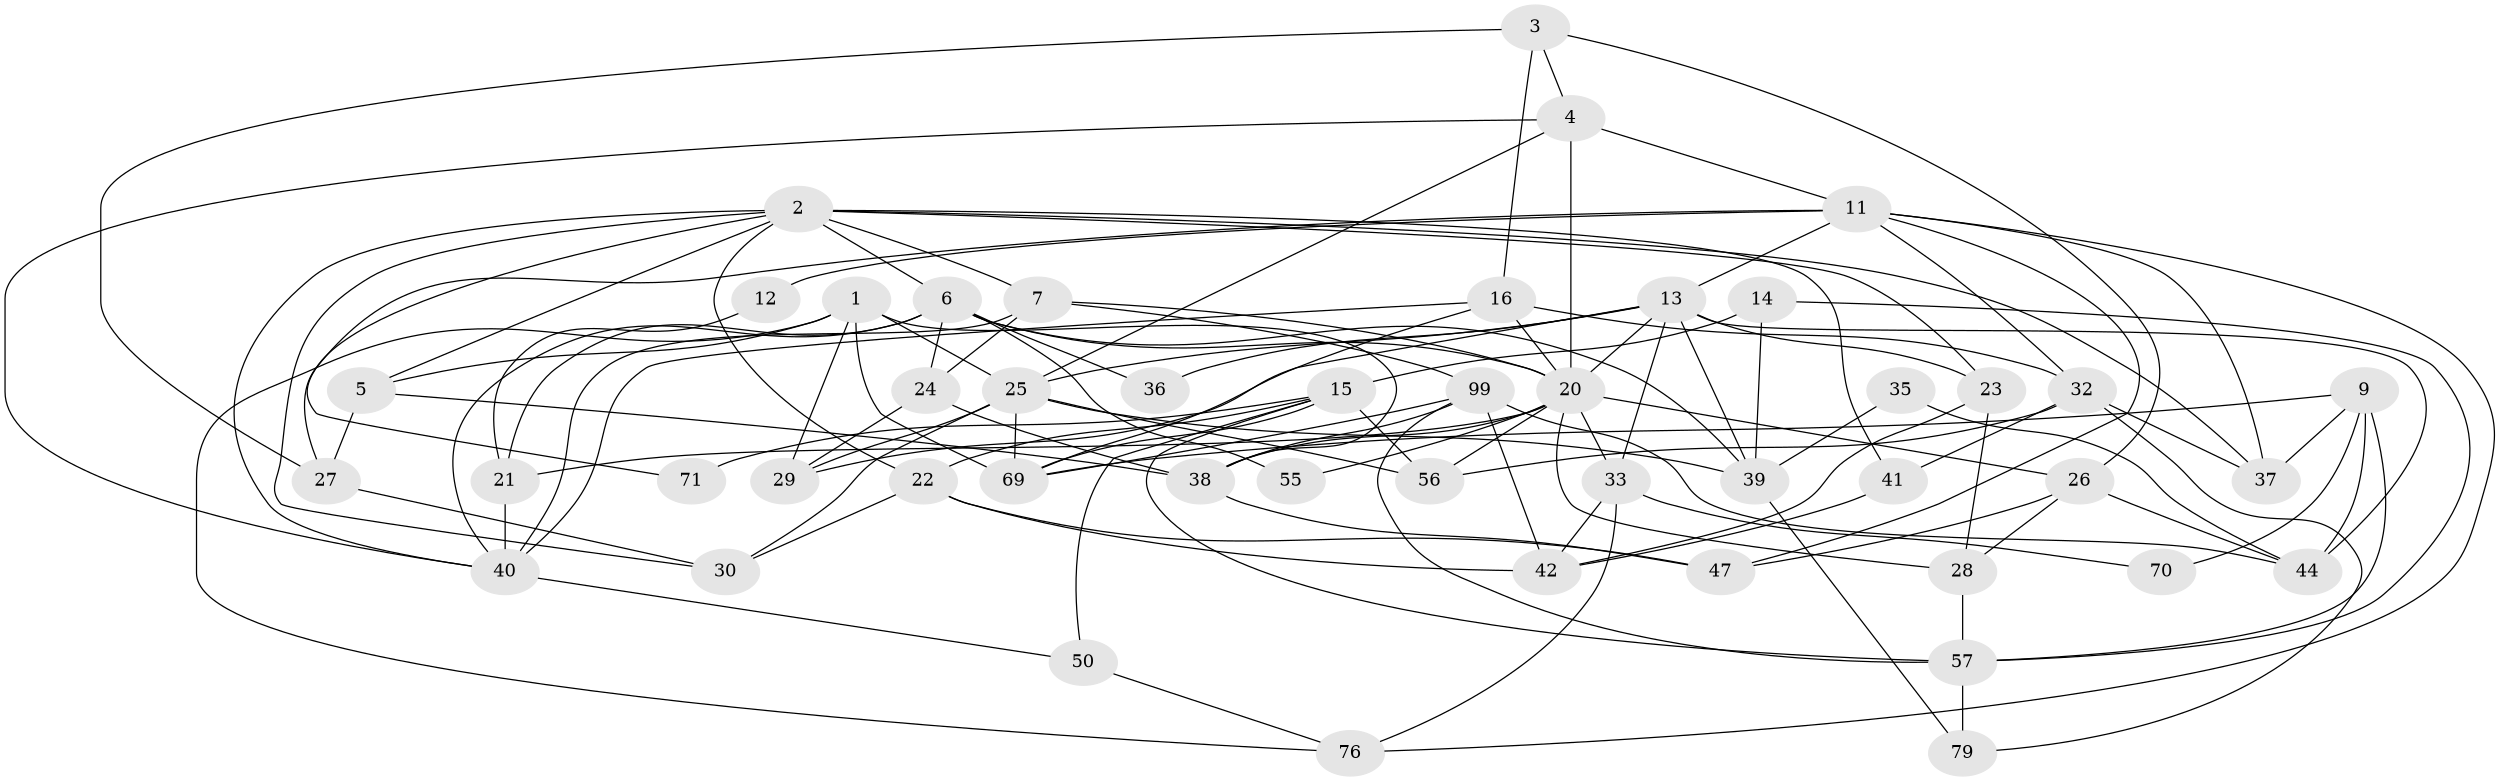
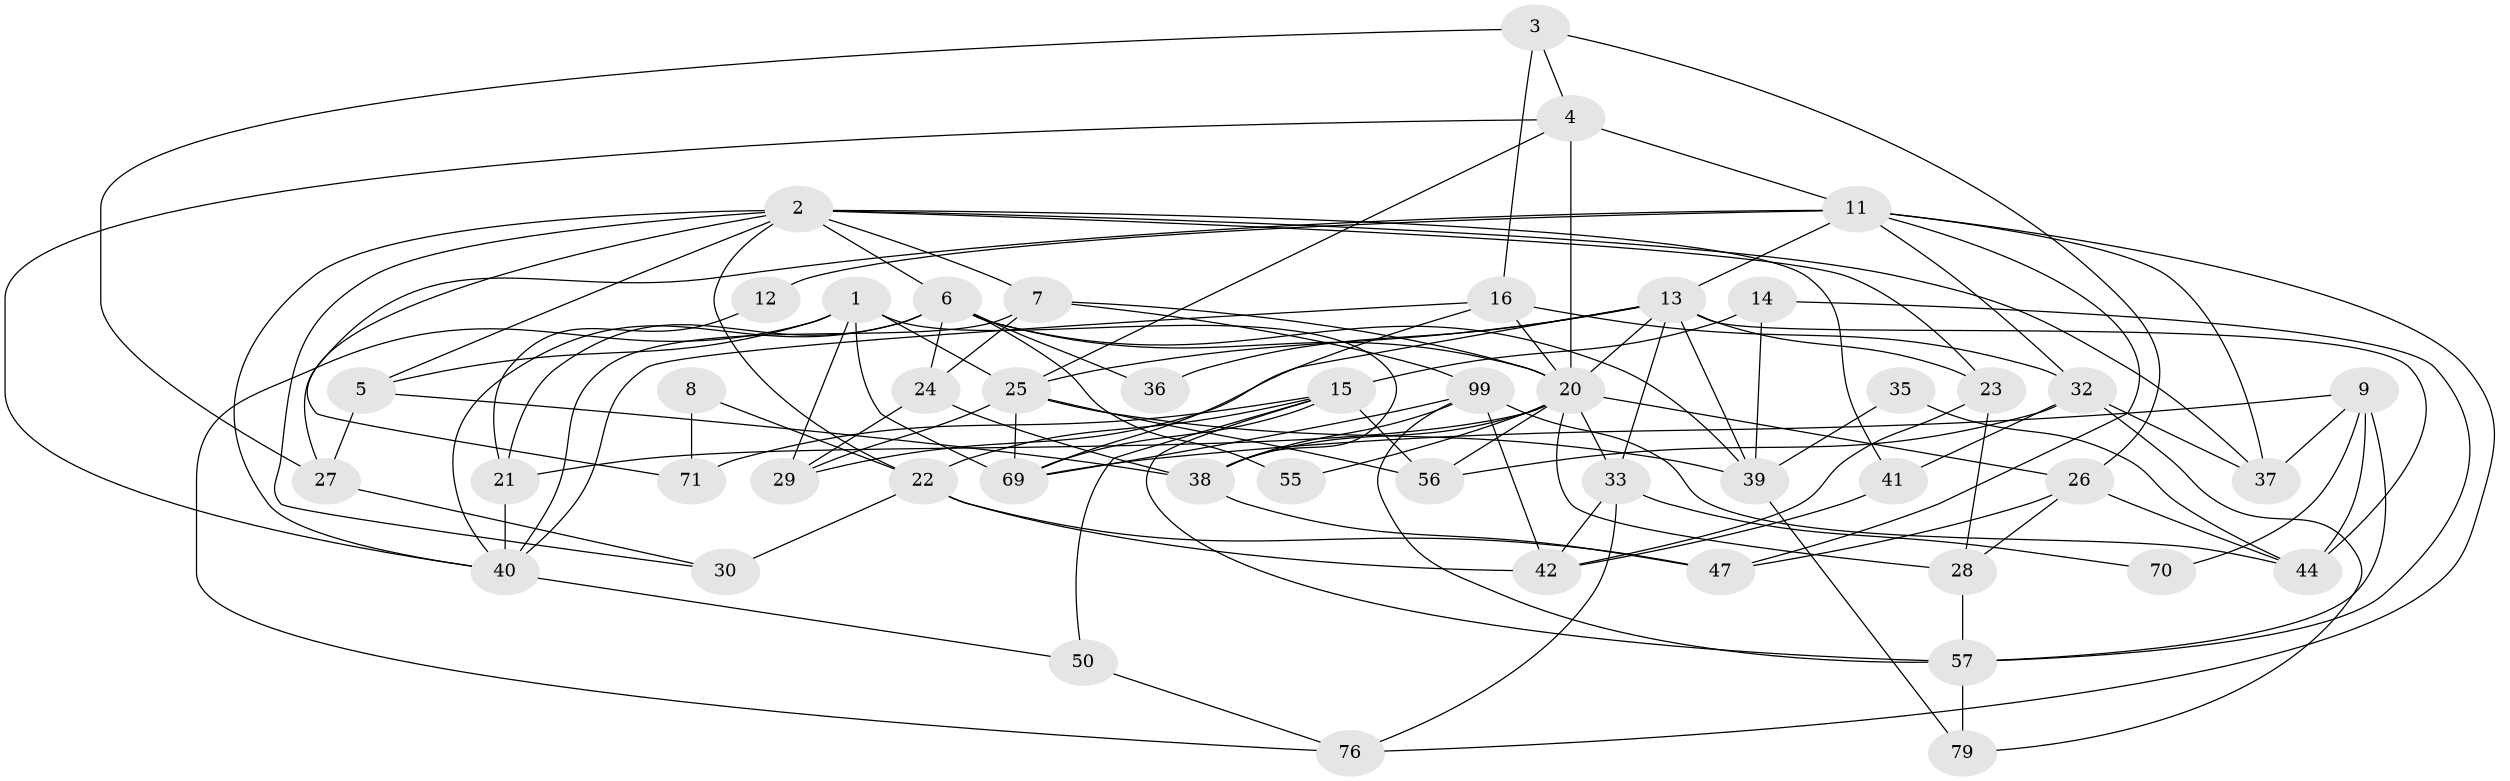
node "8": added
edge "25" -- "30": removed
